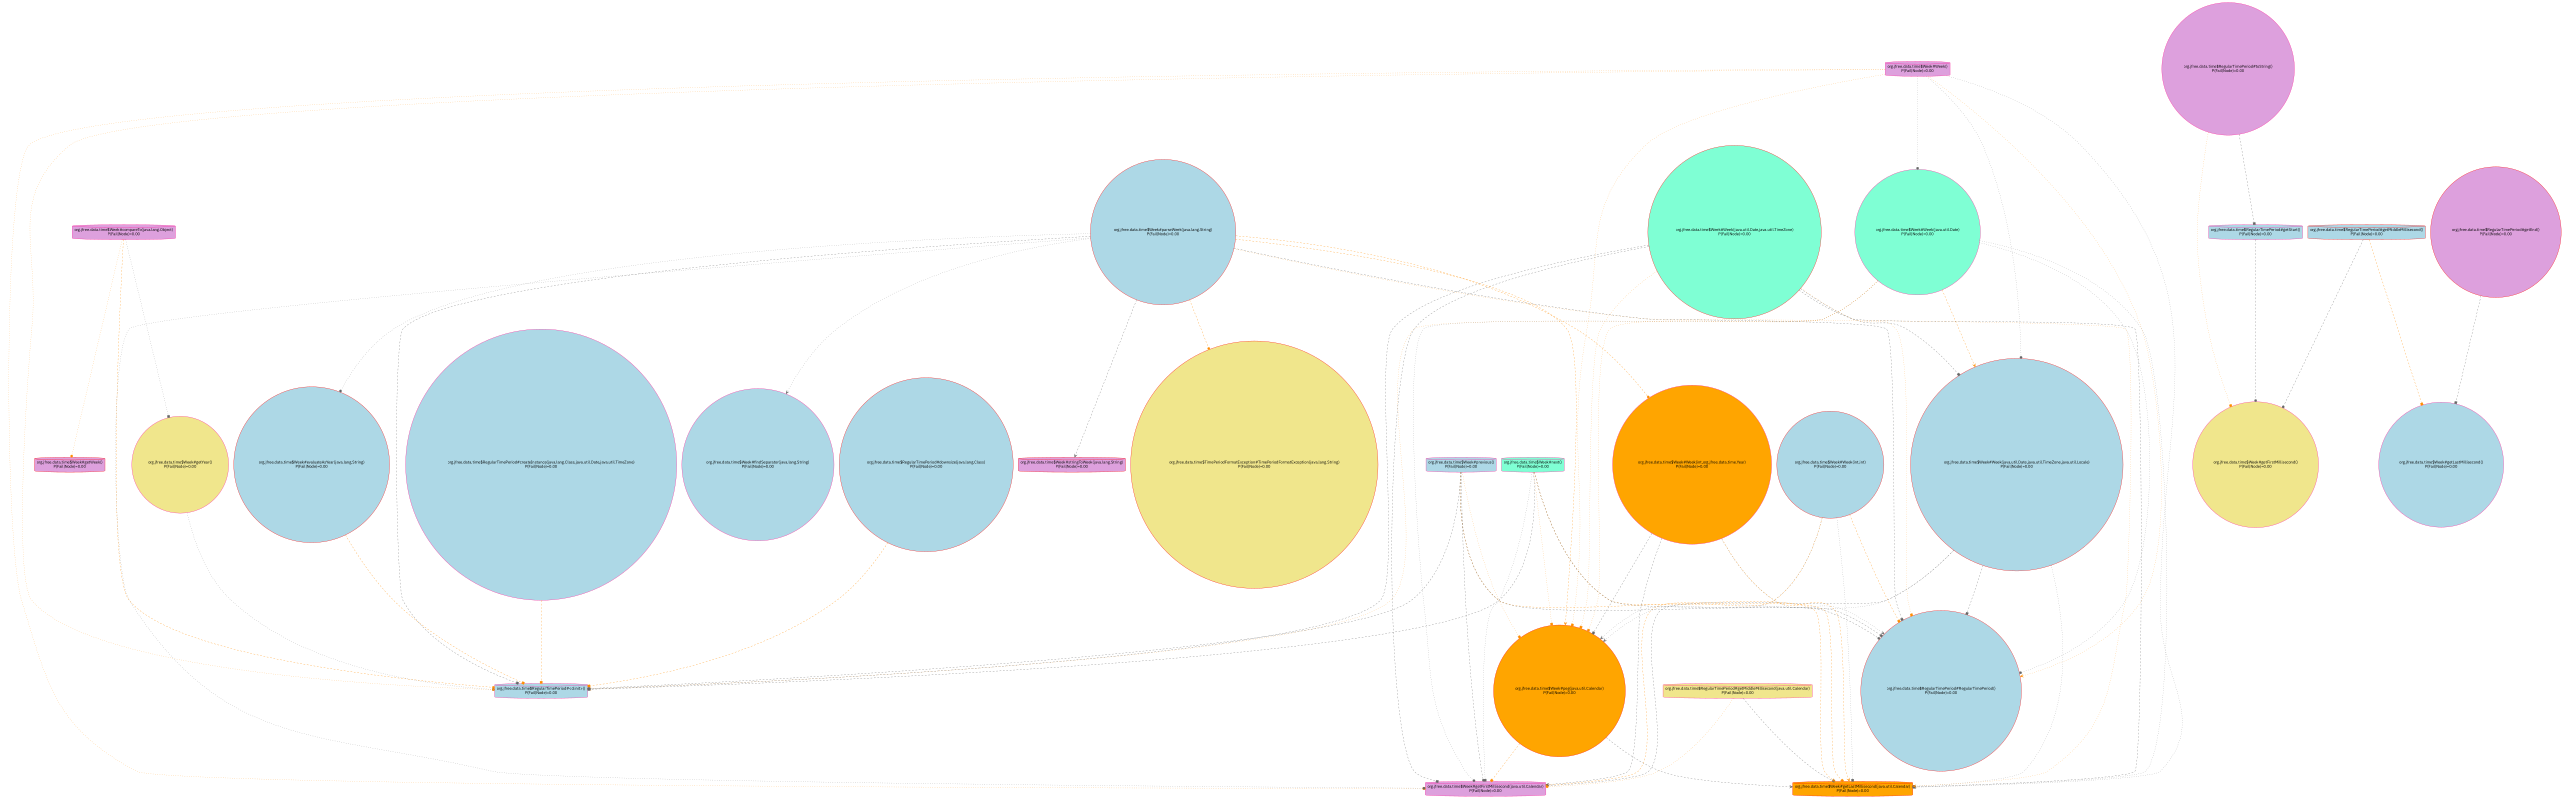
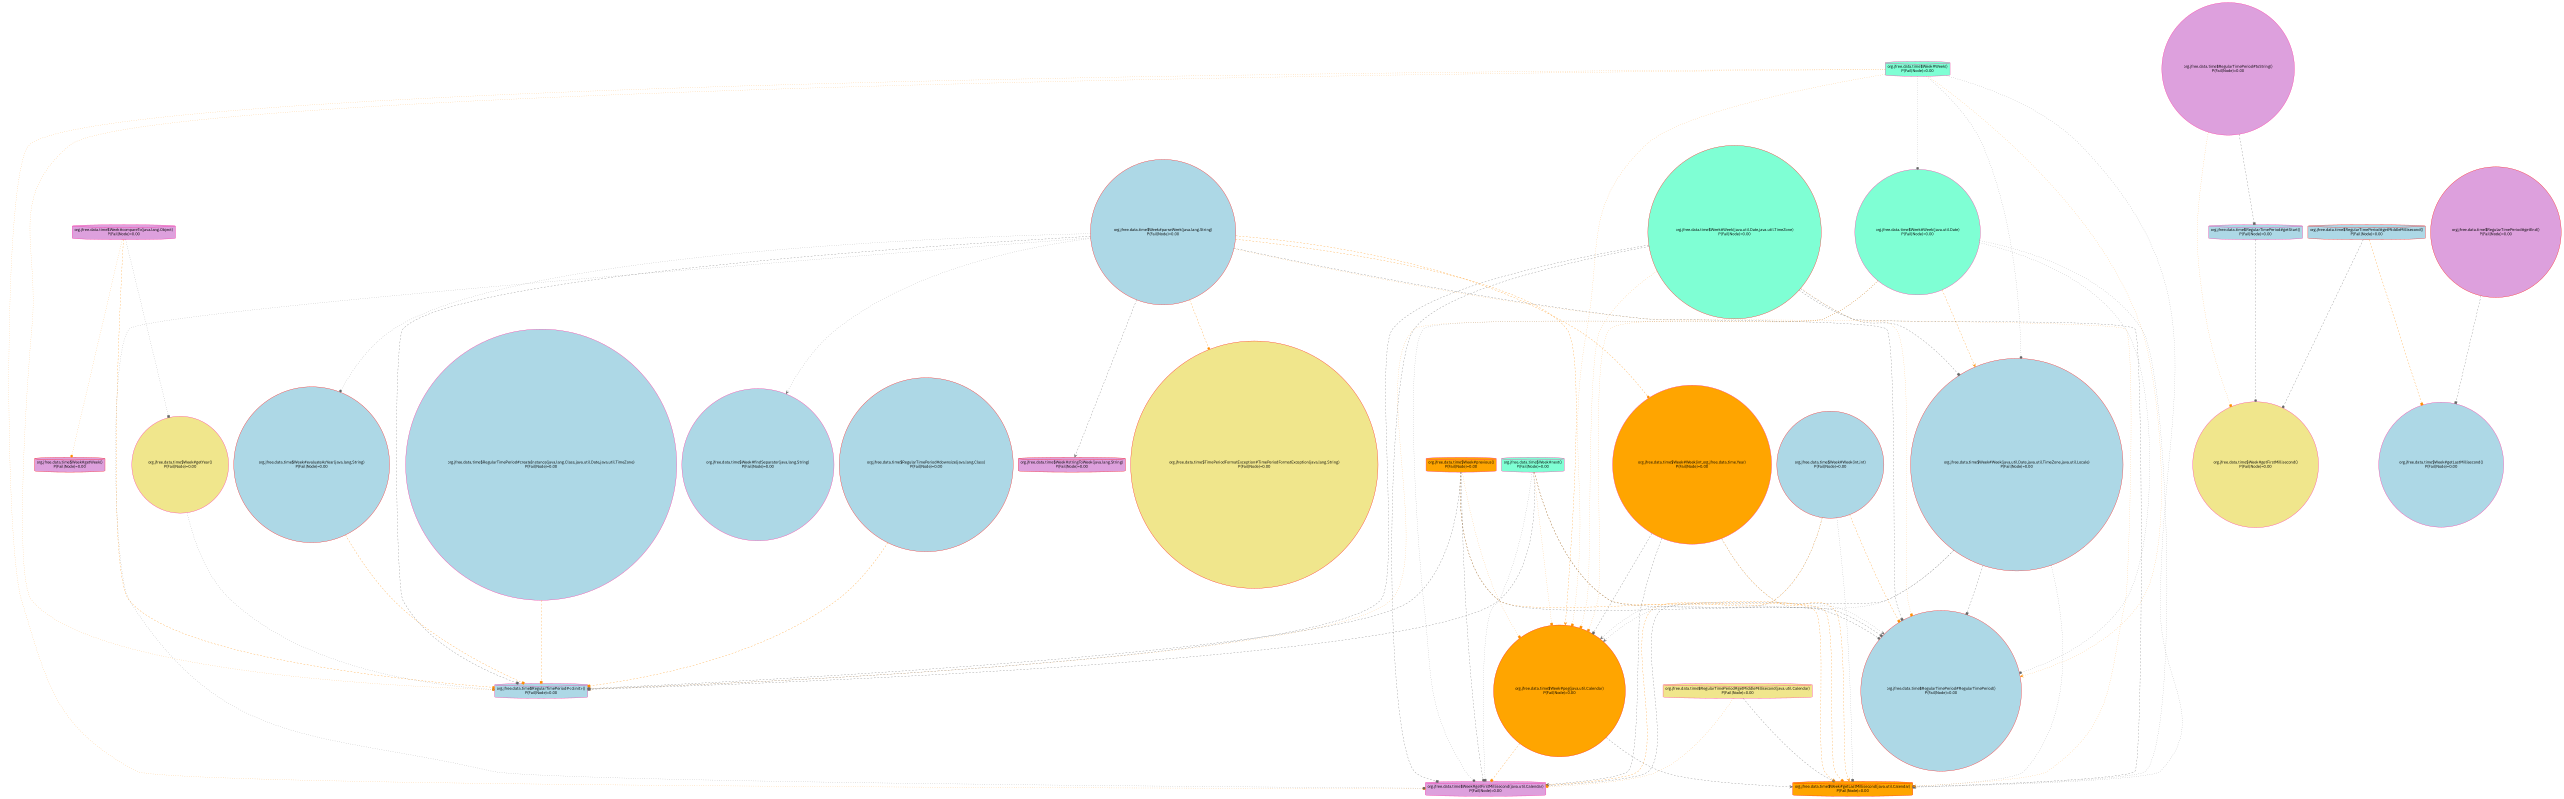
node "org.jfree.data.time$Week#Week() P(Fail|Node)=0.00": fillcolor plum -> aquamarine
node "org.jfree.data.time$Week#previous() P(Fail|Node)=0.00": fillcolor lightblue -> orange
